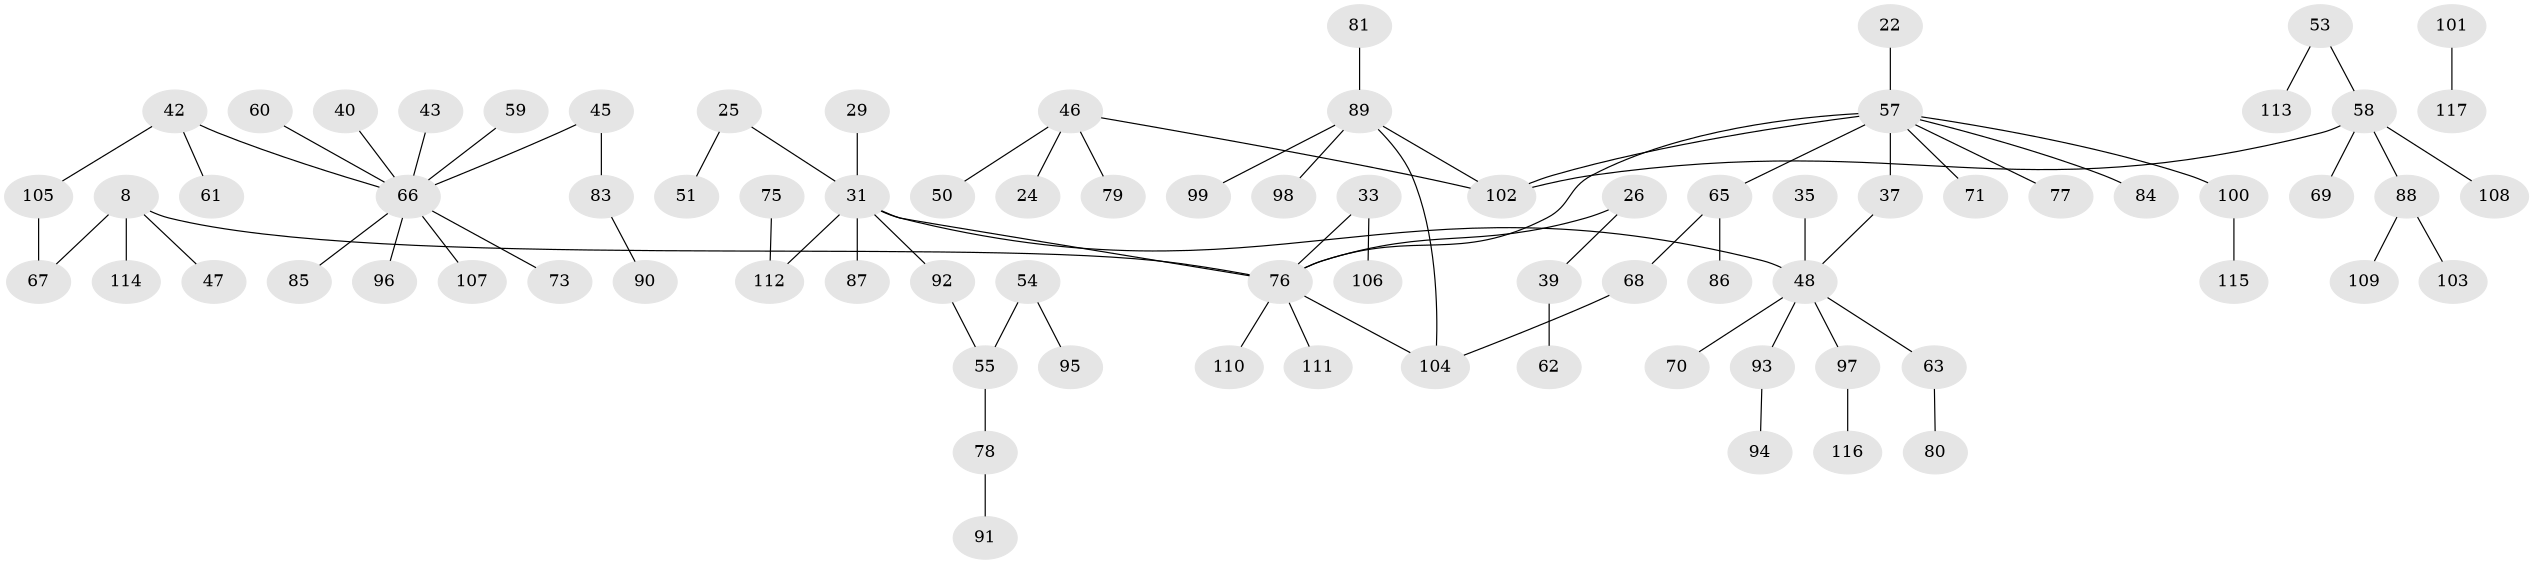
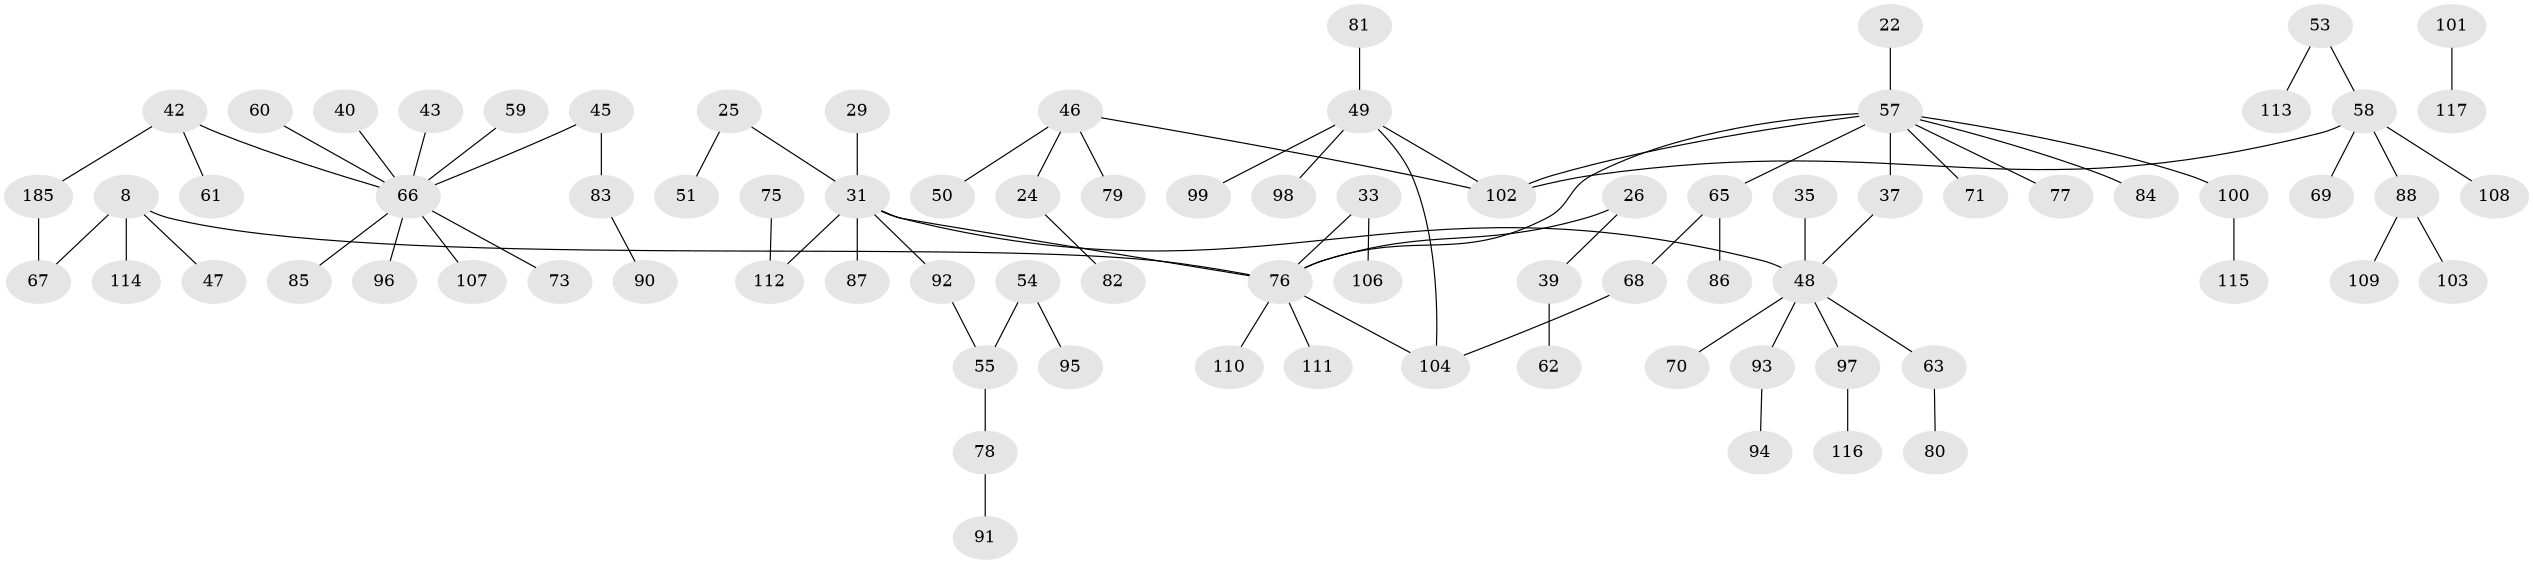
node "89": label "89" -> "49"
node "105": label "105" -> "185"
node "82": added
